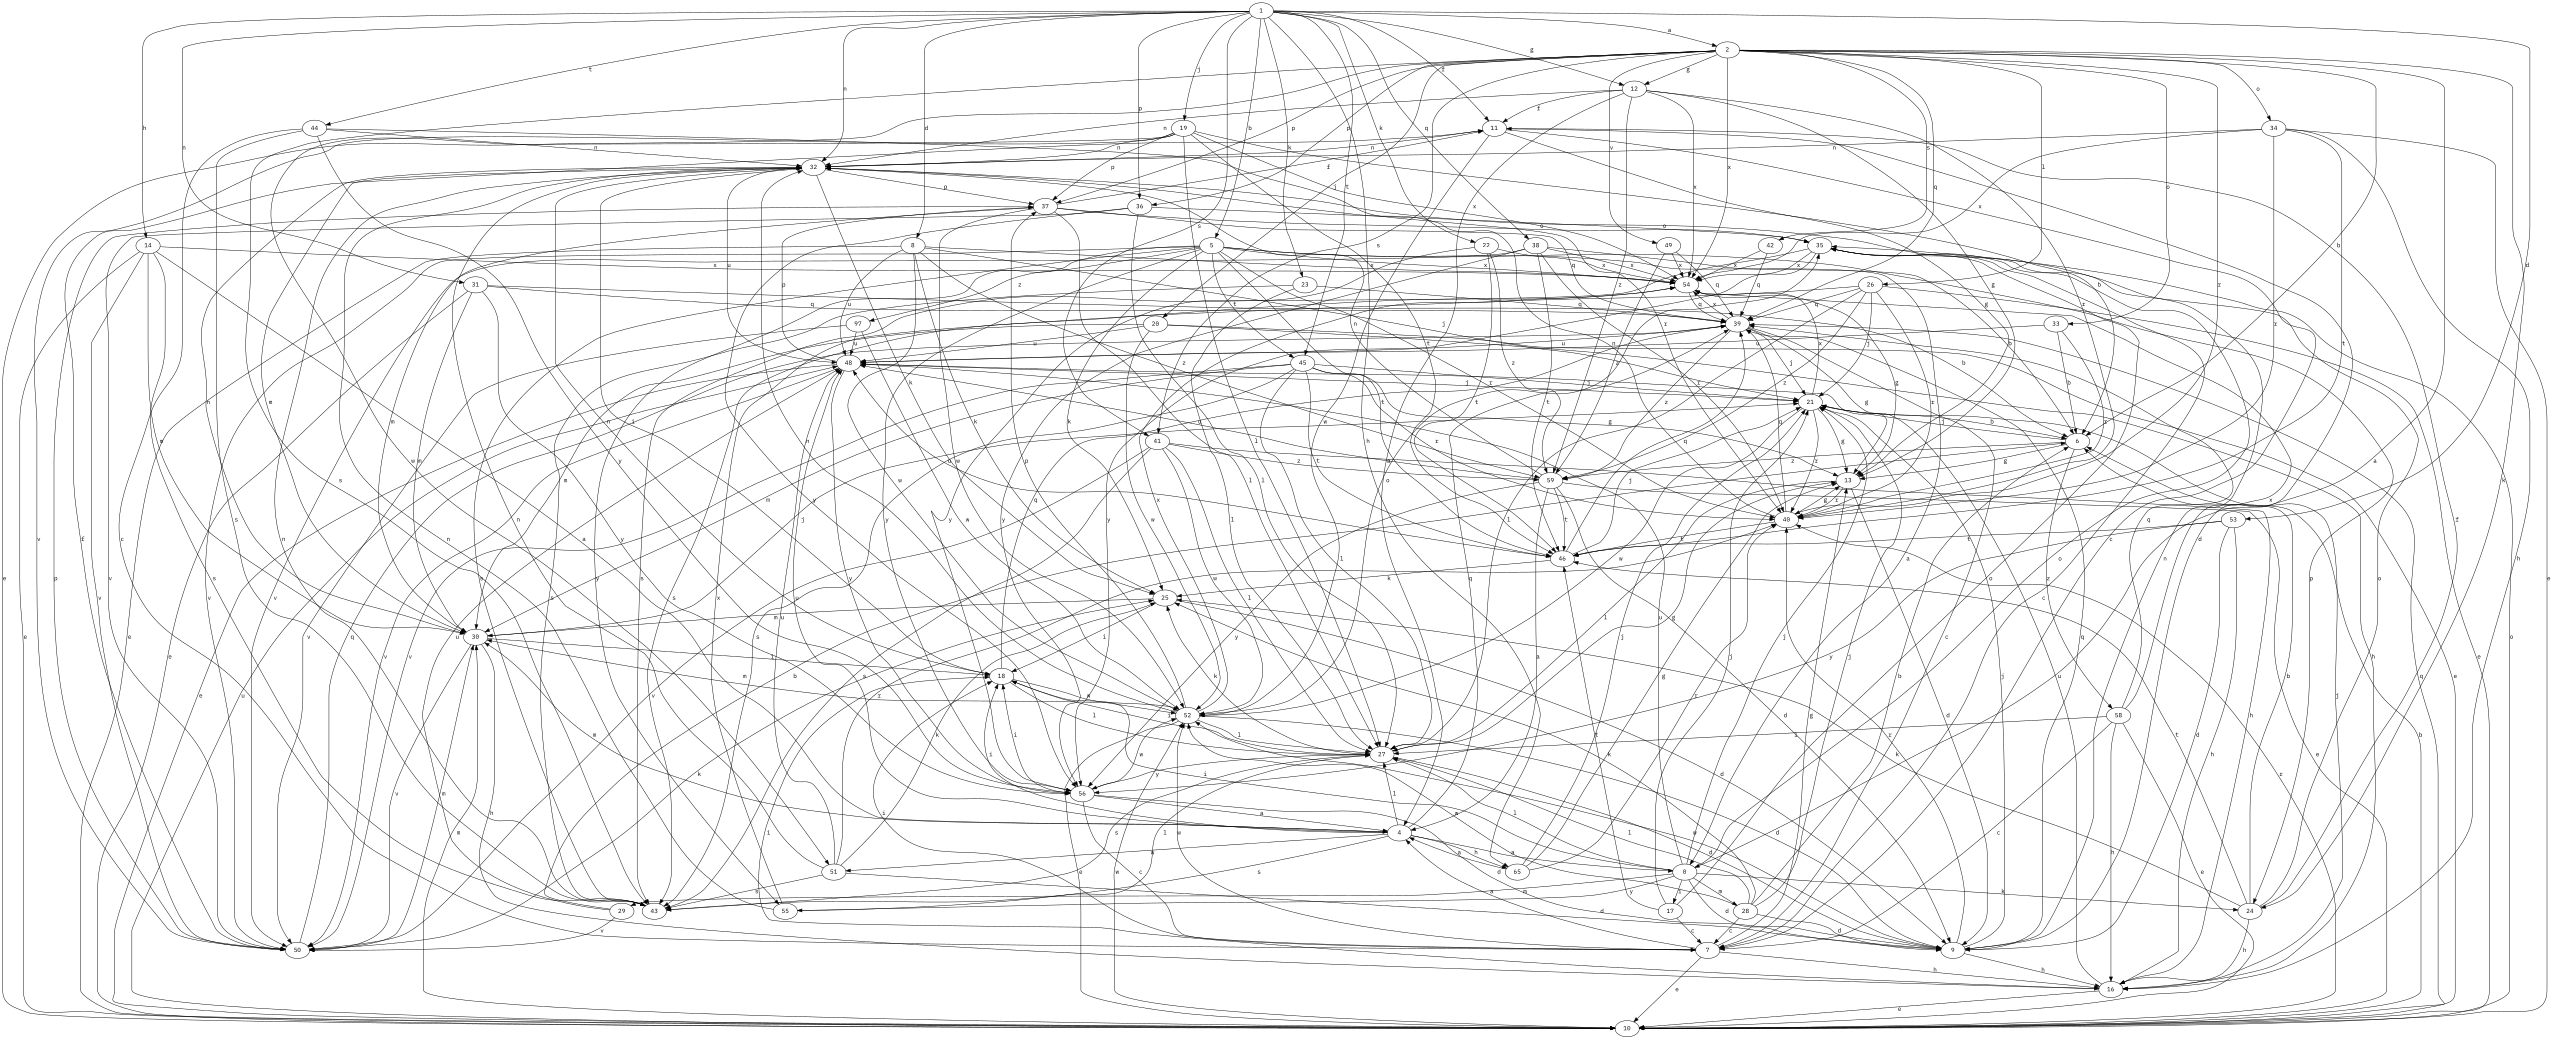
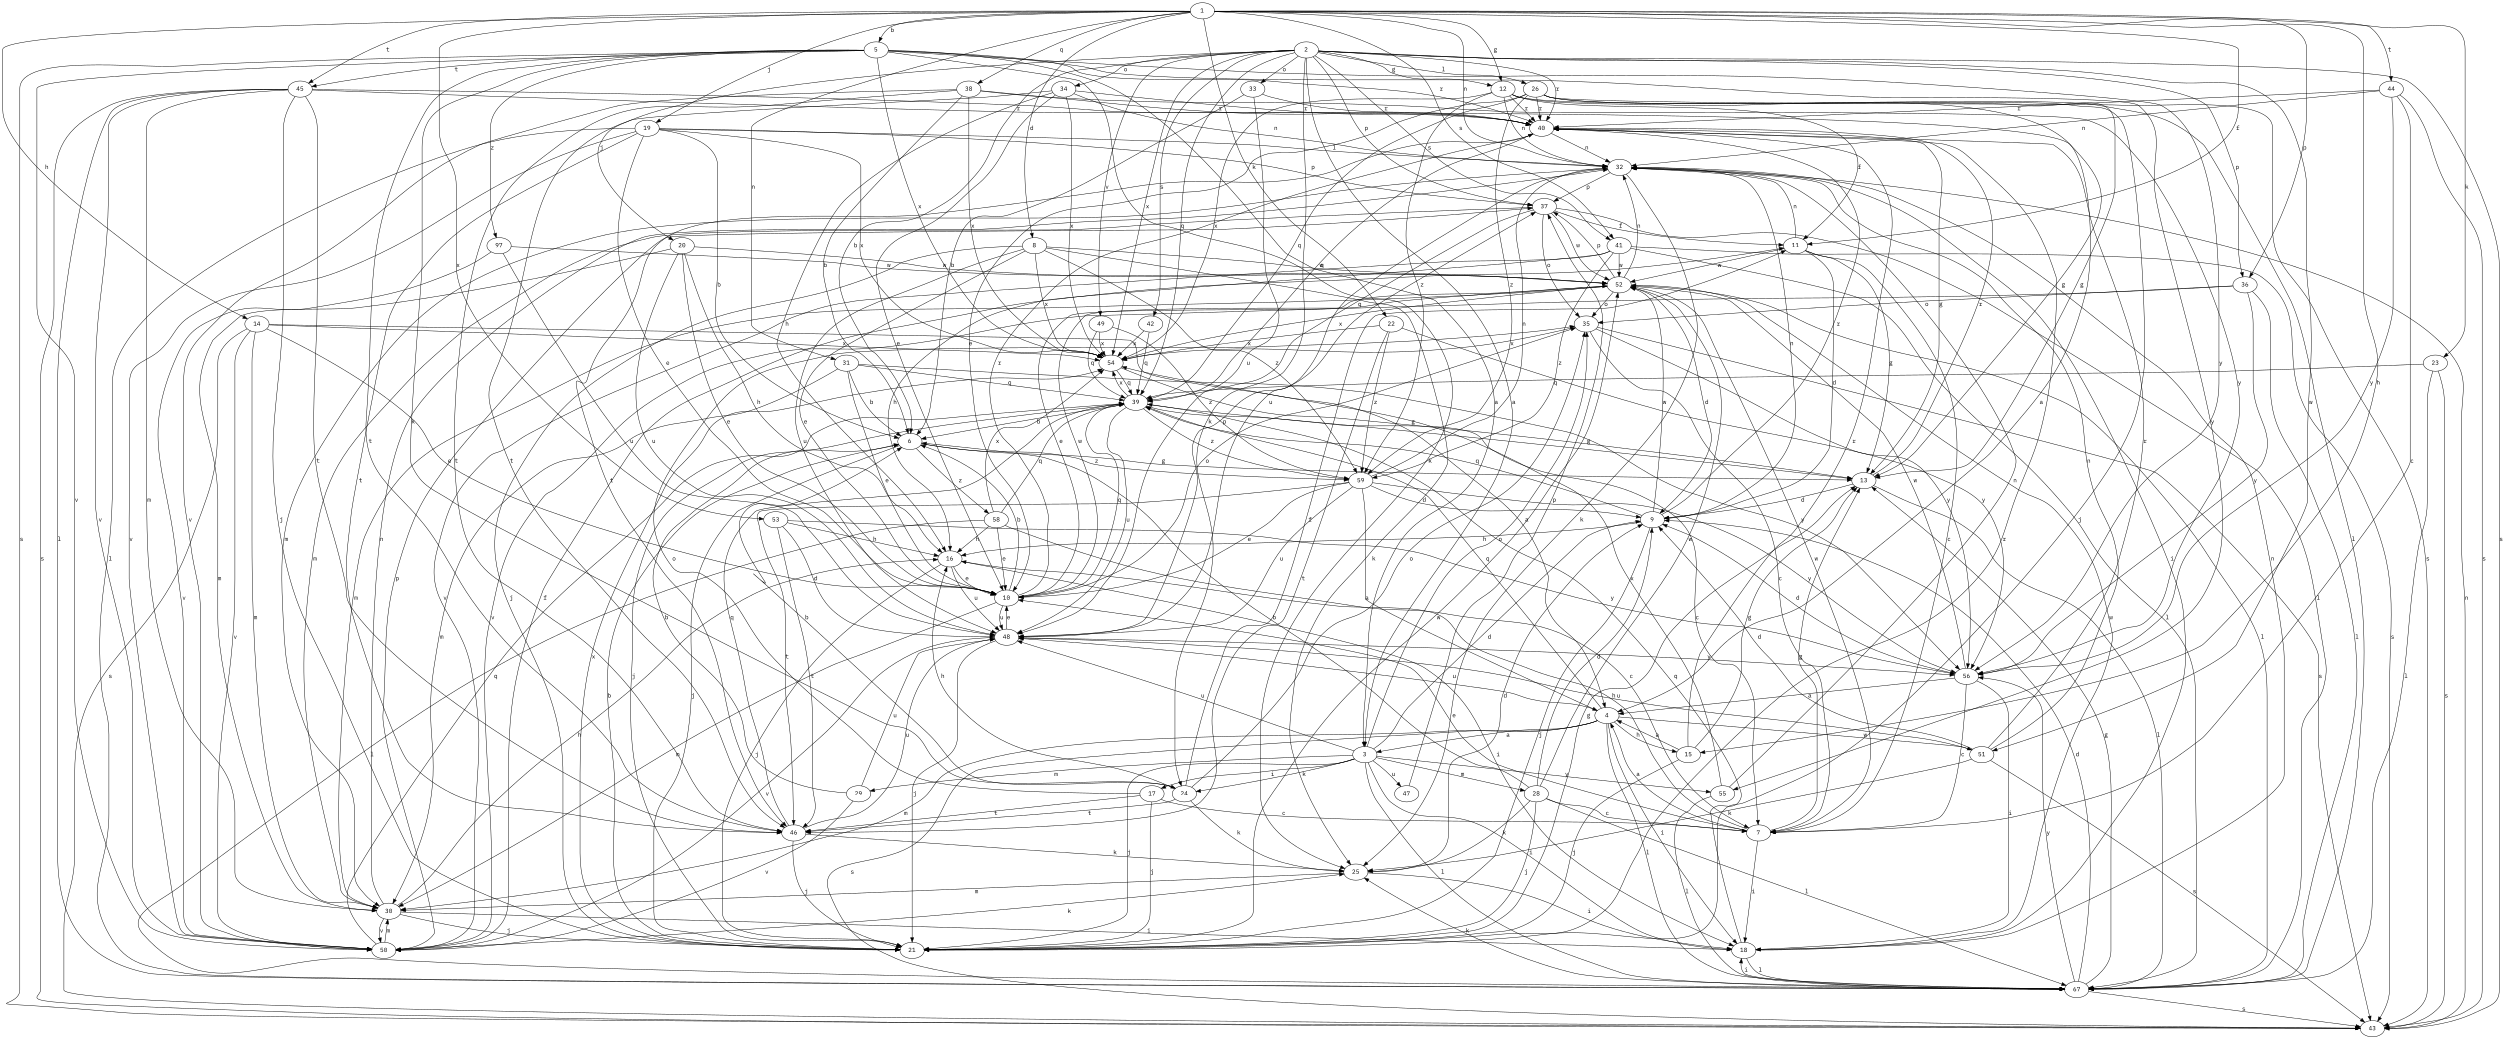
edge "1" -> "2": removed, label "a"
edge "19" -> "32": label "n" -> "l"
edge "1" -> "53": label "d" -> "x"
edge "39" -> "6": added, label "b"
edge "5" -> "24": label "p" -> "k"
node "27": label "27" -> "67"
node "47": added
edge "53" -> "9": now "53" -> "48"
node "65": label "65" -> "15"
node "0": label "0" -> "3"
